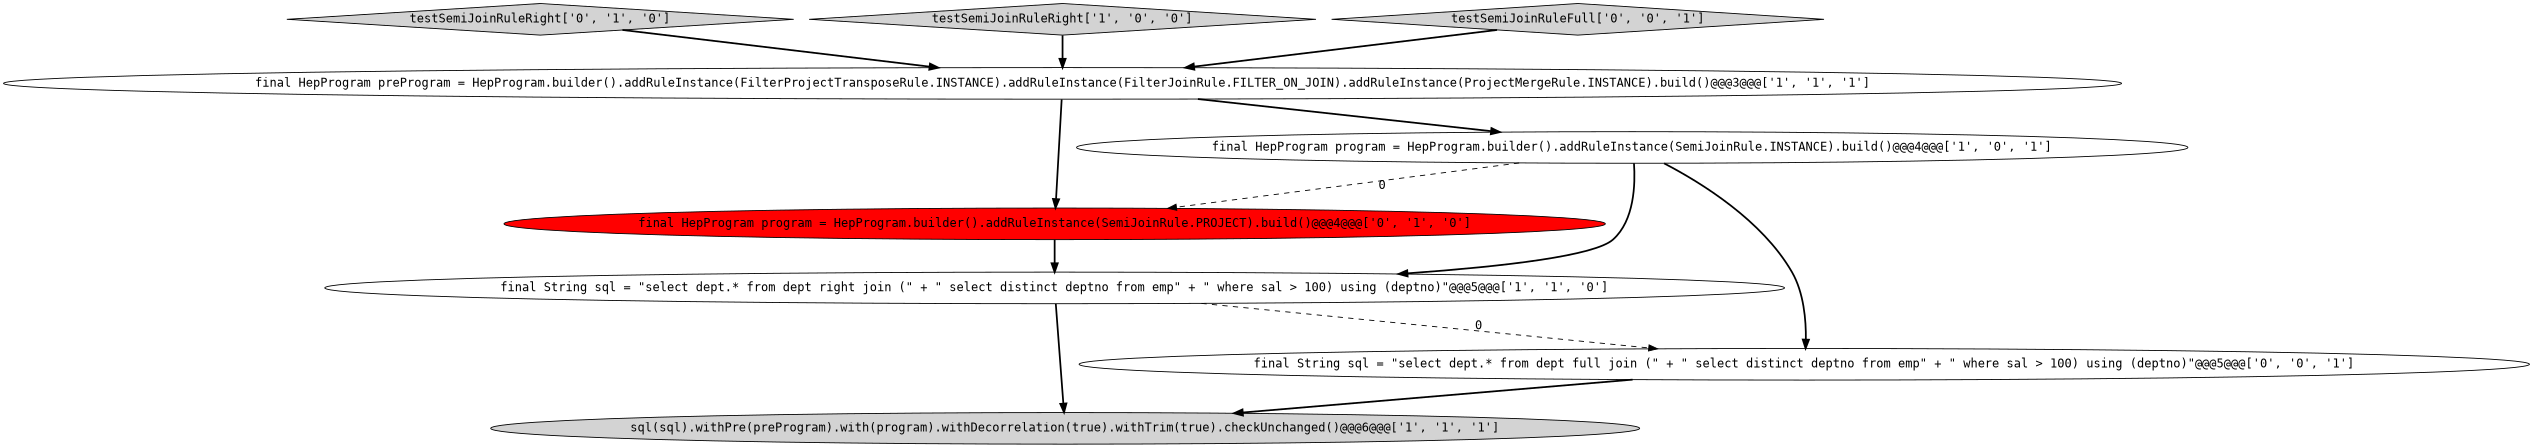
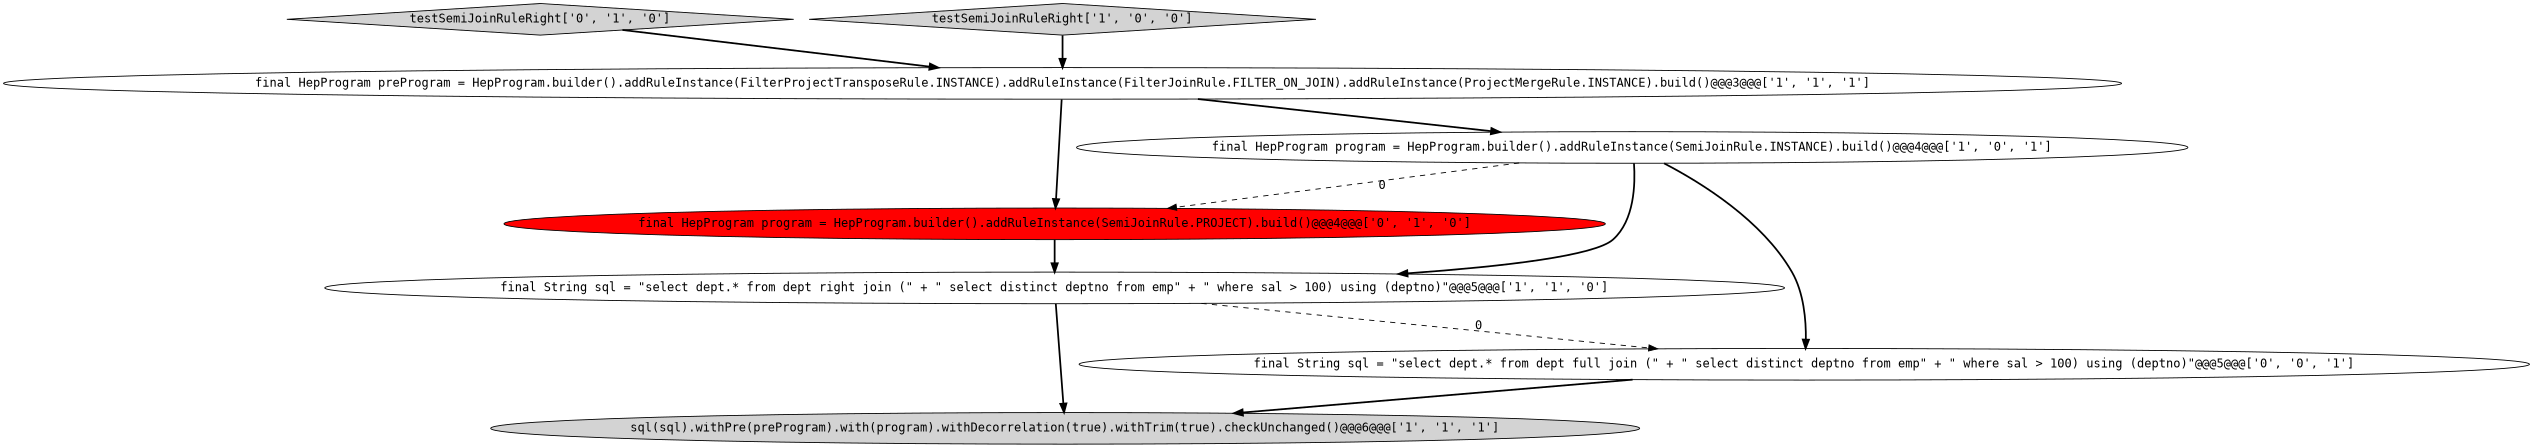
node "testSemiJoinRuleFull['0', '0', '1']": removed
